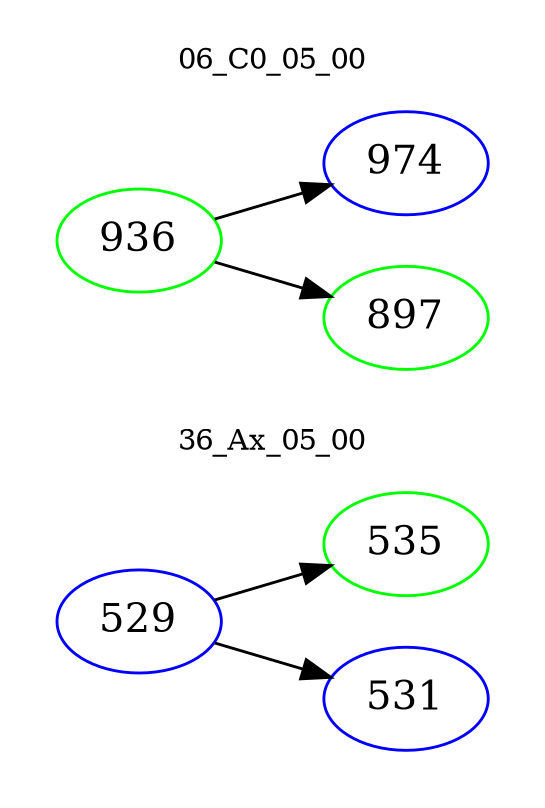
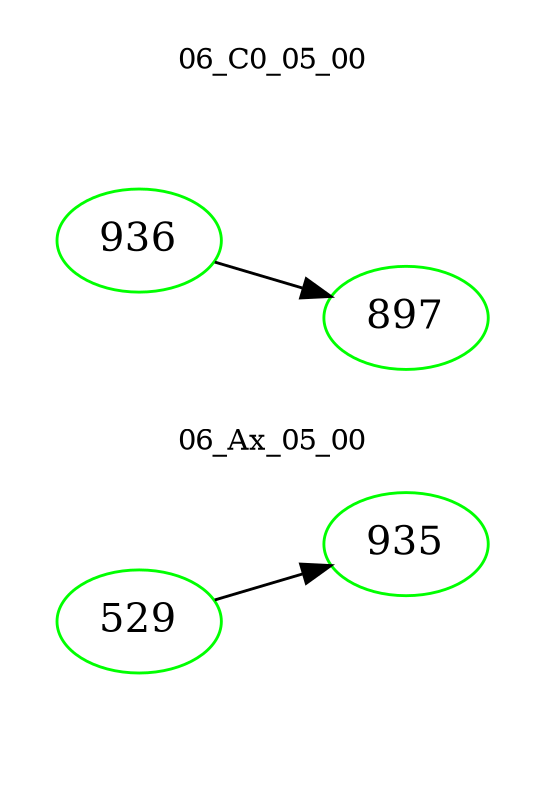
node "974": removed
cluster "36_Ax_05_00": label "36_Ax_05_00" -> "06_Ax_05_00"
node "535": label "535" -> "935"
node "529": color blue -> green
node "531": removed
